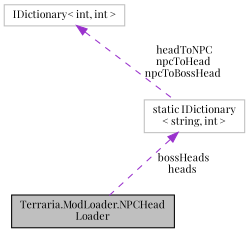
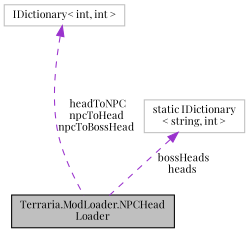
edge "static IDictionary < string, int >" -> "IDictionary< int, int >": now "Terraria.ModLoader.NPCHead Loader" -> "IDictionary< int, int >"
